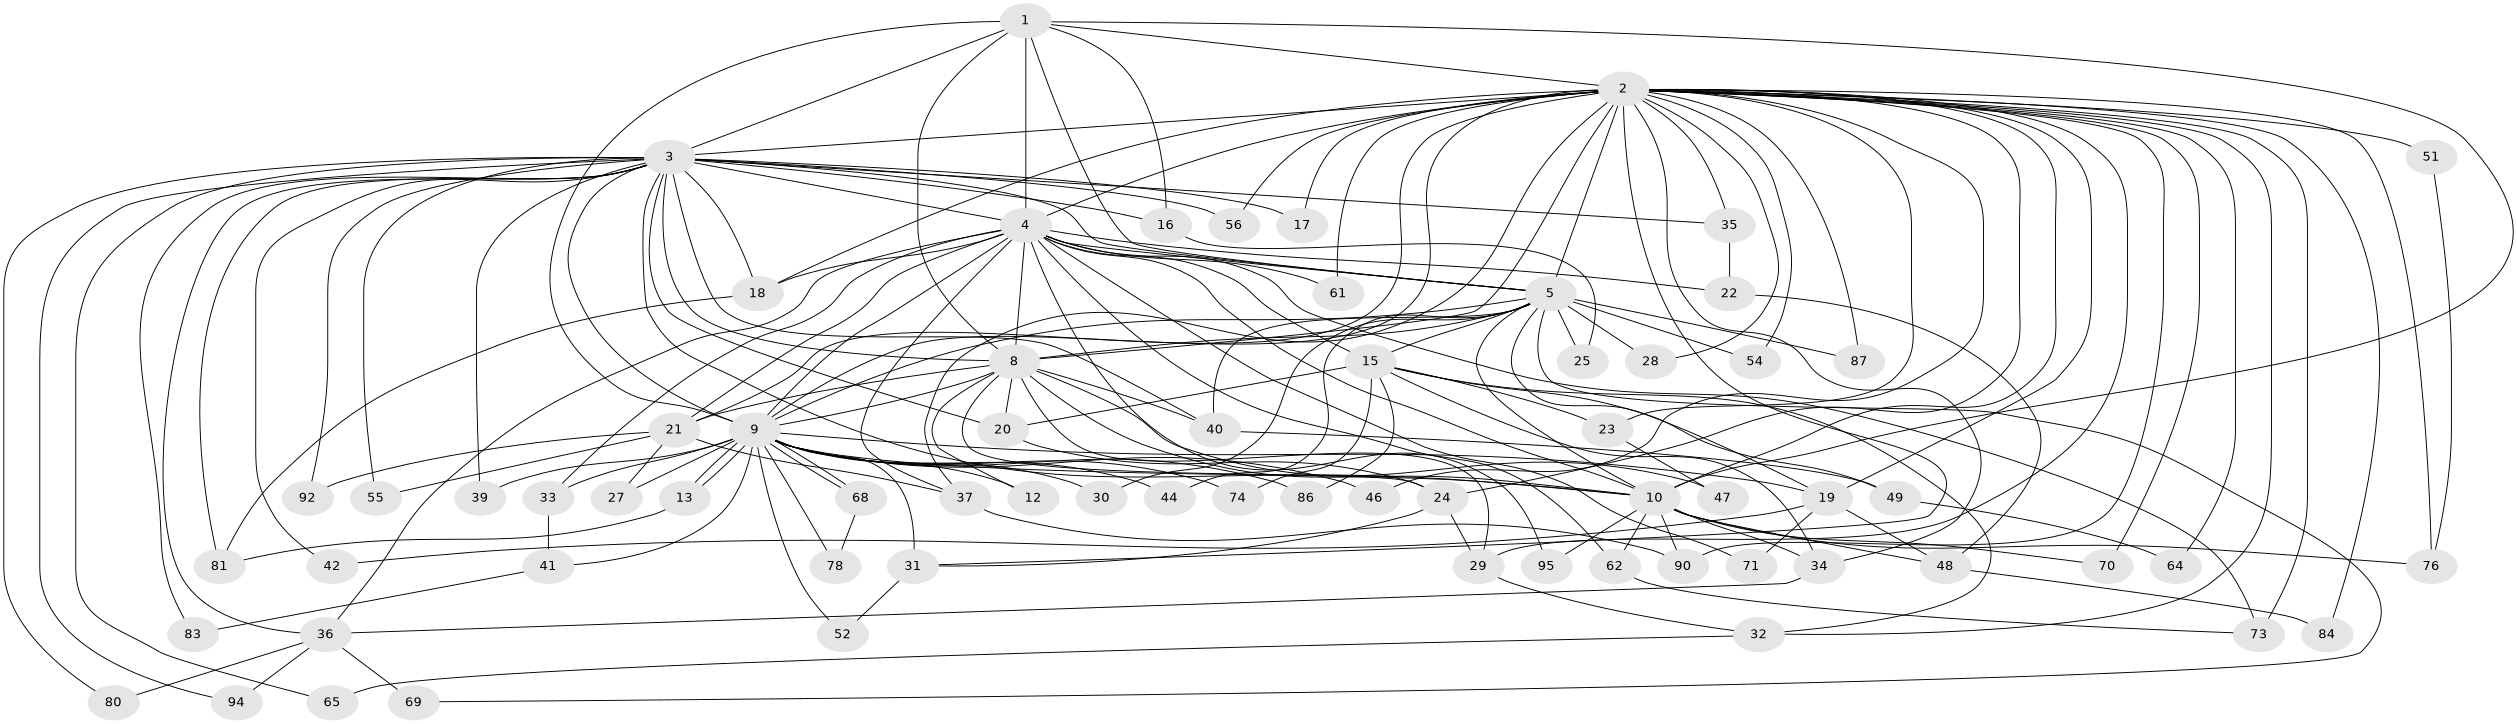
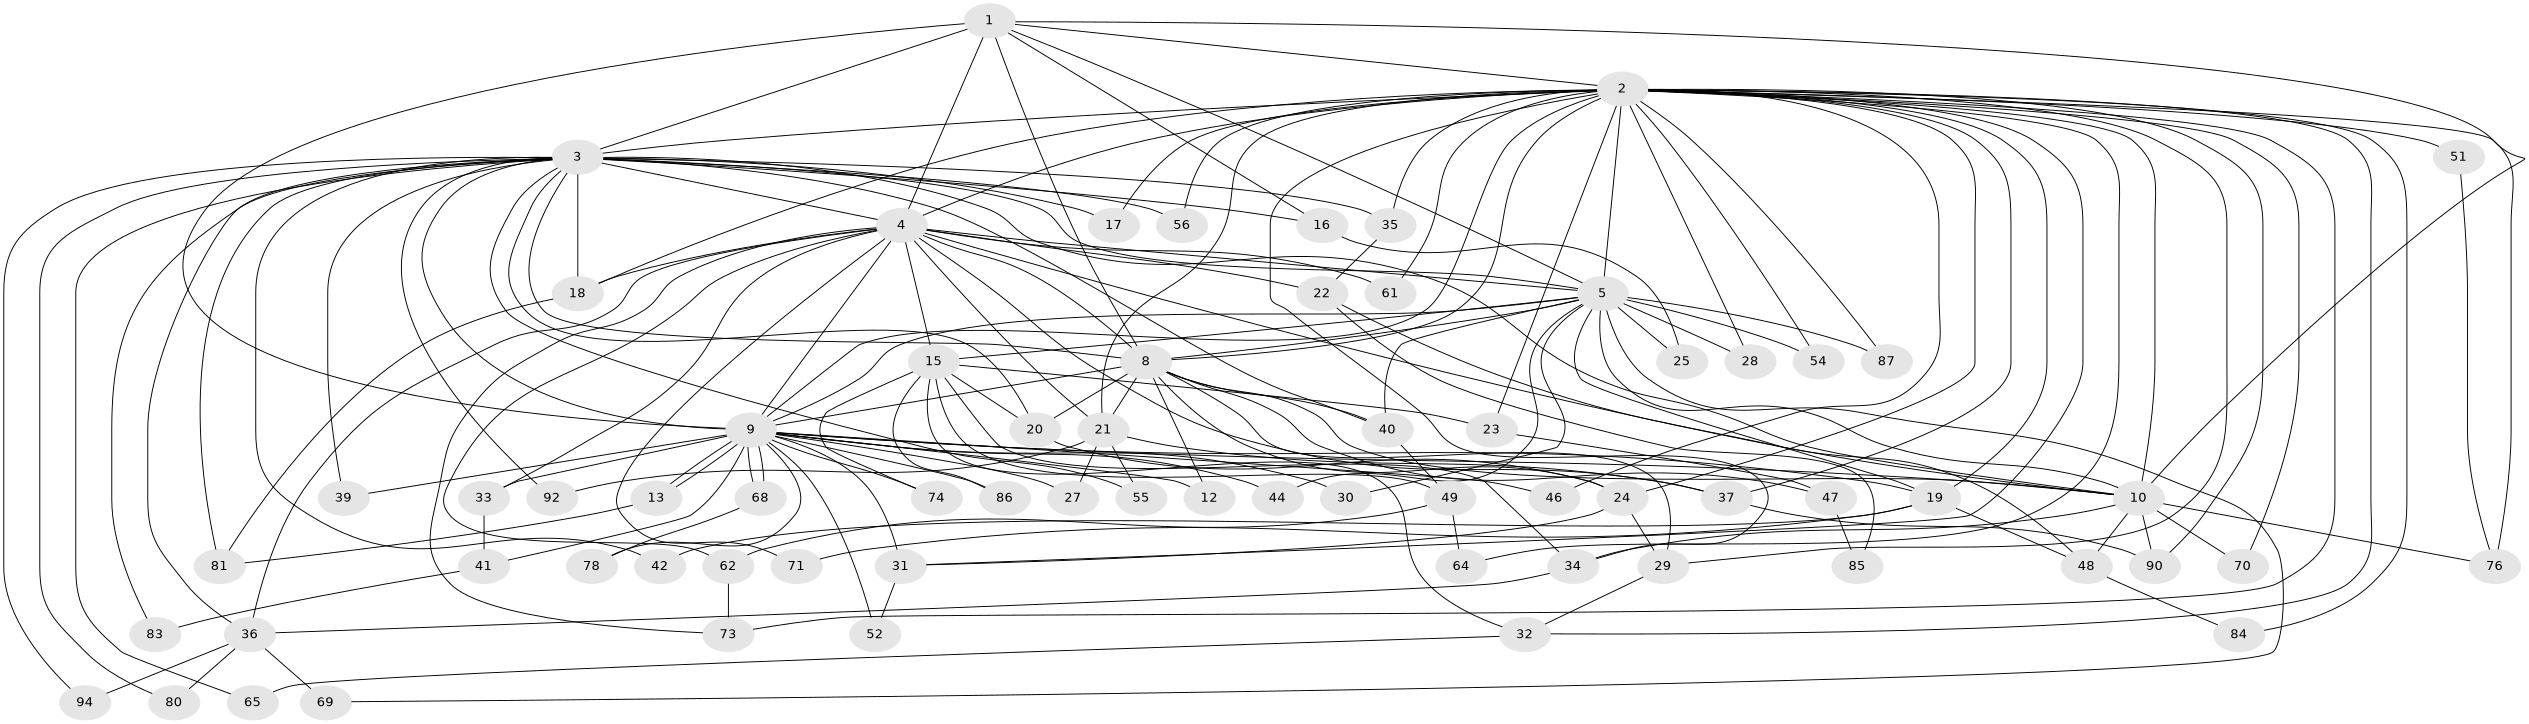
edge "10" -- "62": now "49" -- "62"
node "95": removed
node "85": added
